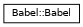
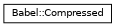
node "Babel::Babel": label "Babel::Babel" -> "Babel::Compressed"
